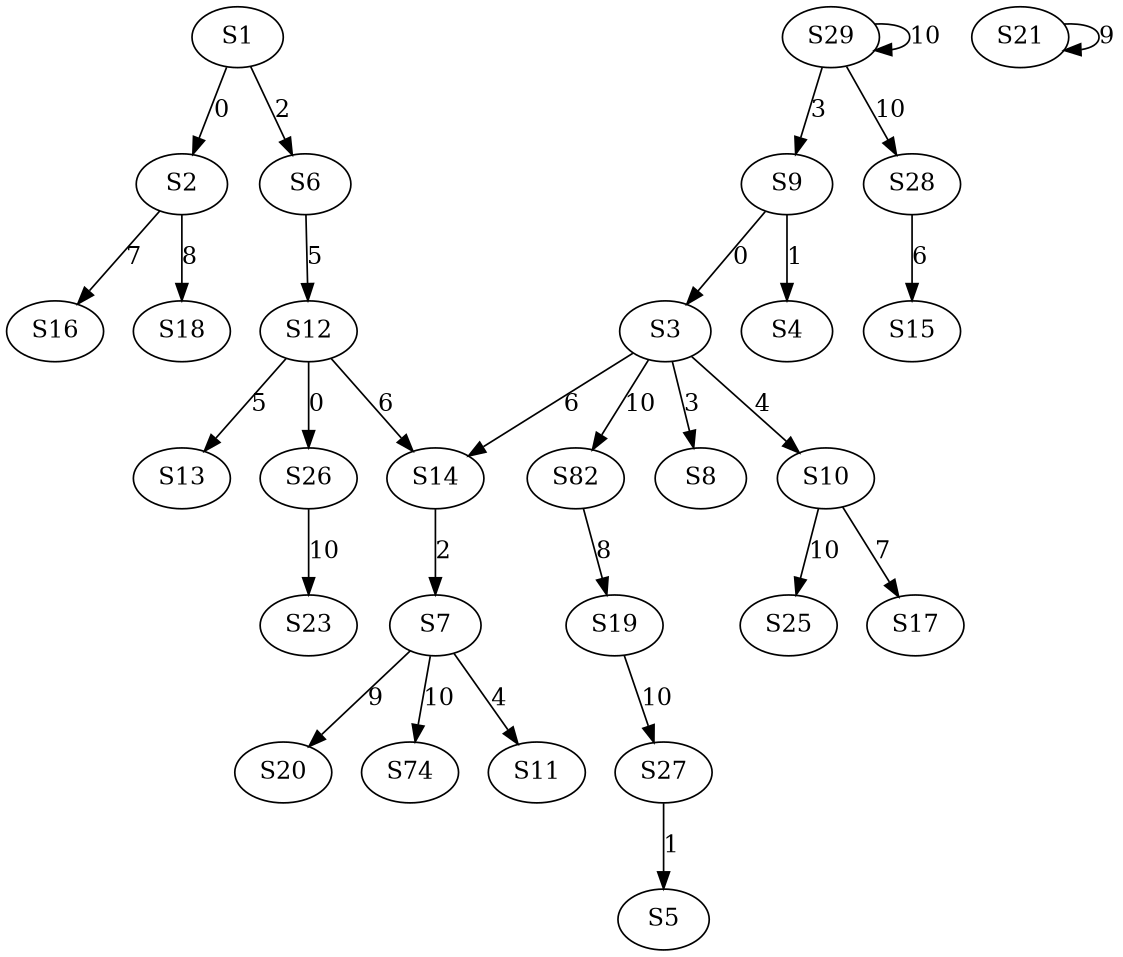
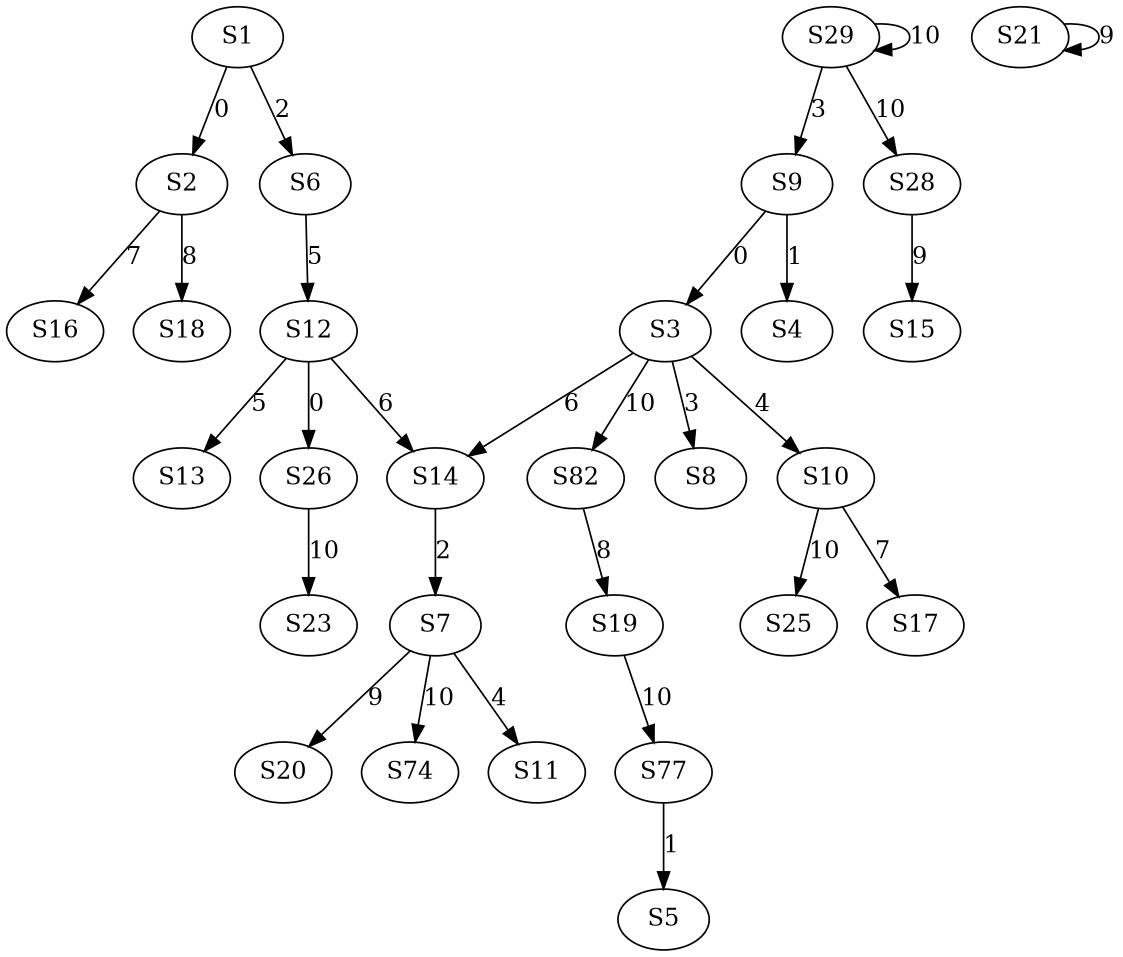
edge "S28" -> "S15": label "6" -> "9"
node "S27": label "S27" -> "S77"
